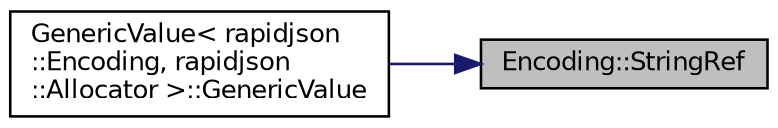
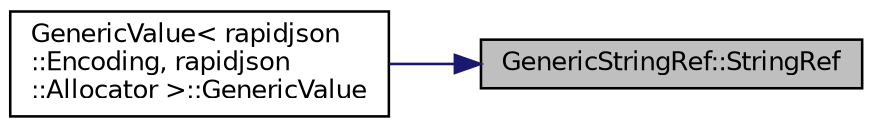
node "Encoding::StringRef": label "Encoding::StringRef" -> "GenericStringRef::StringRef"
